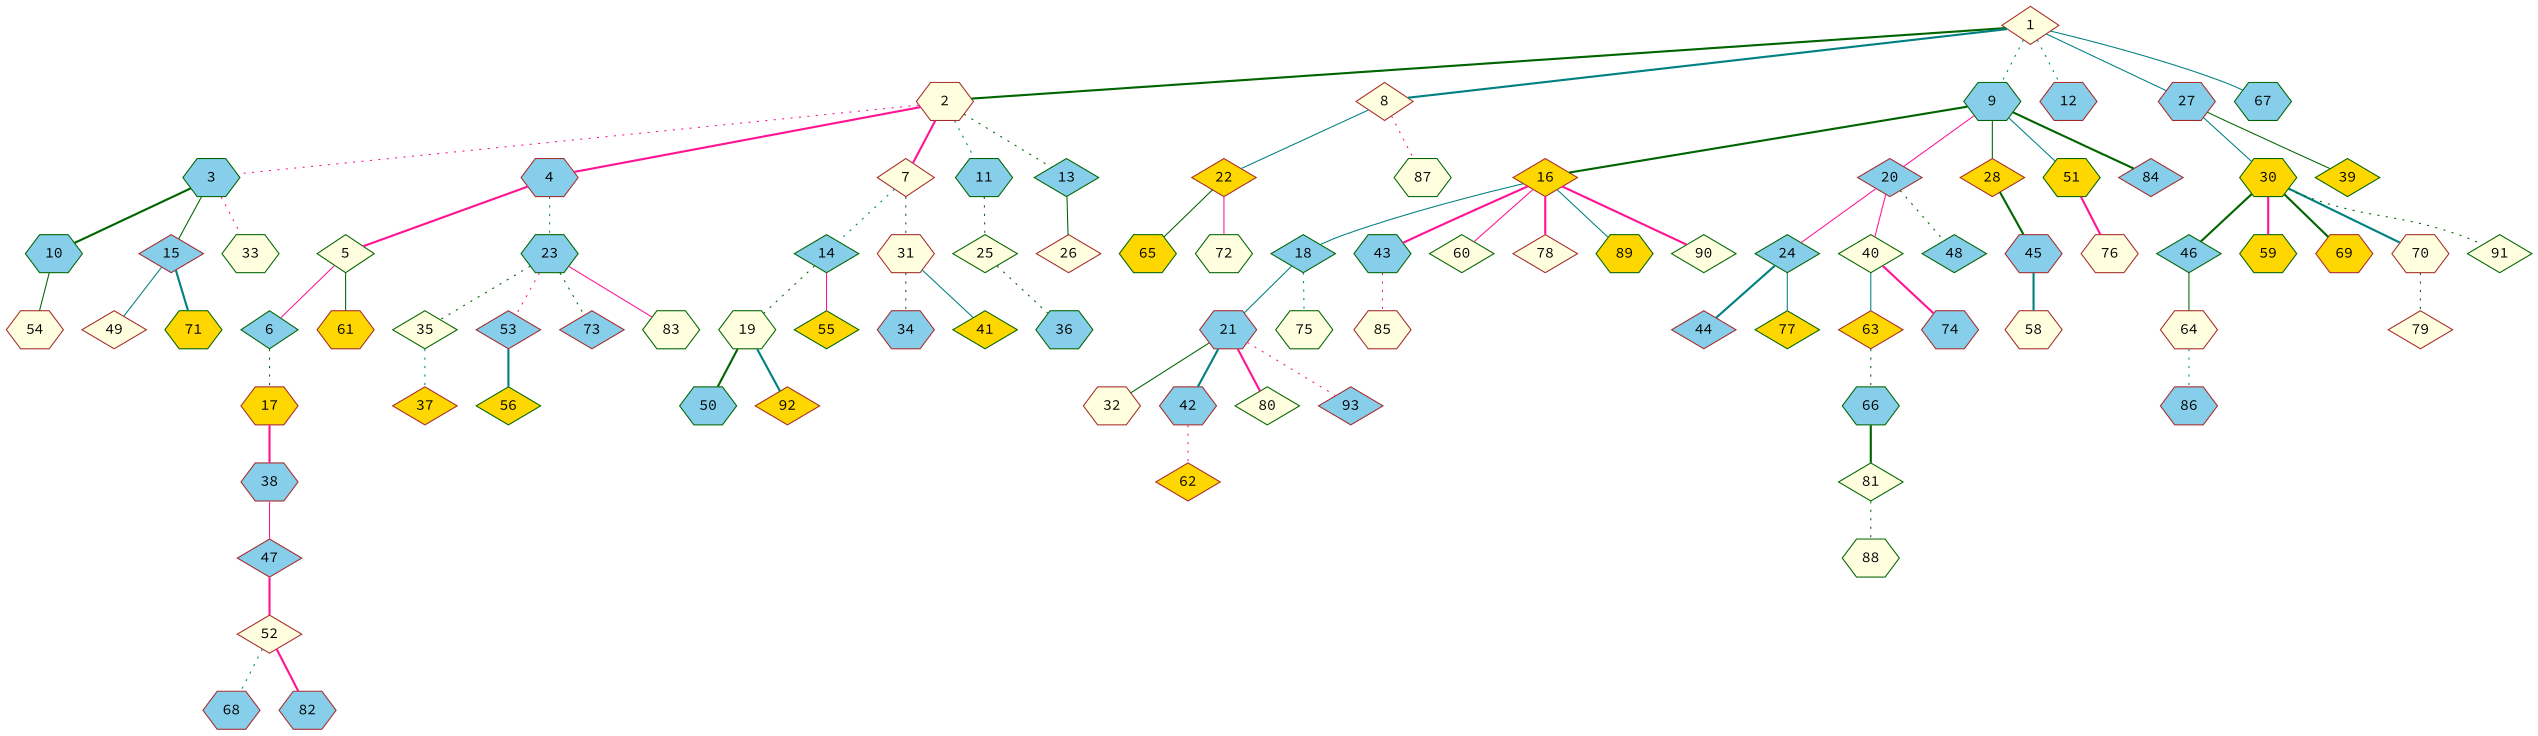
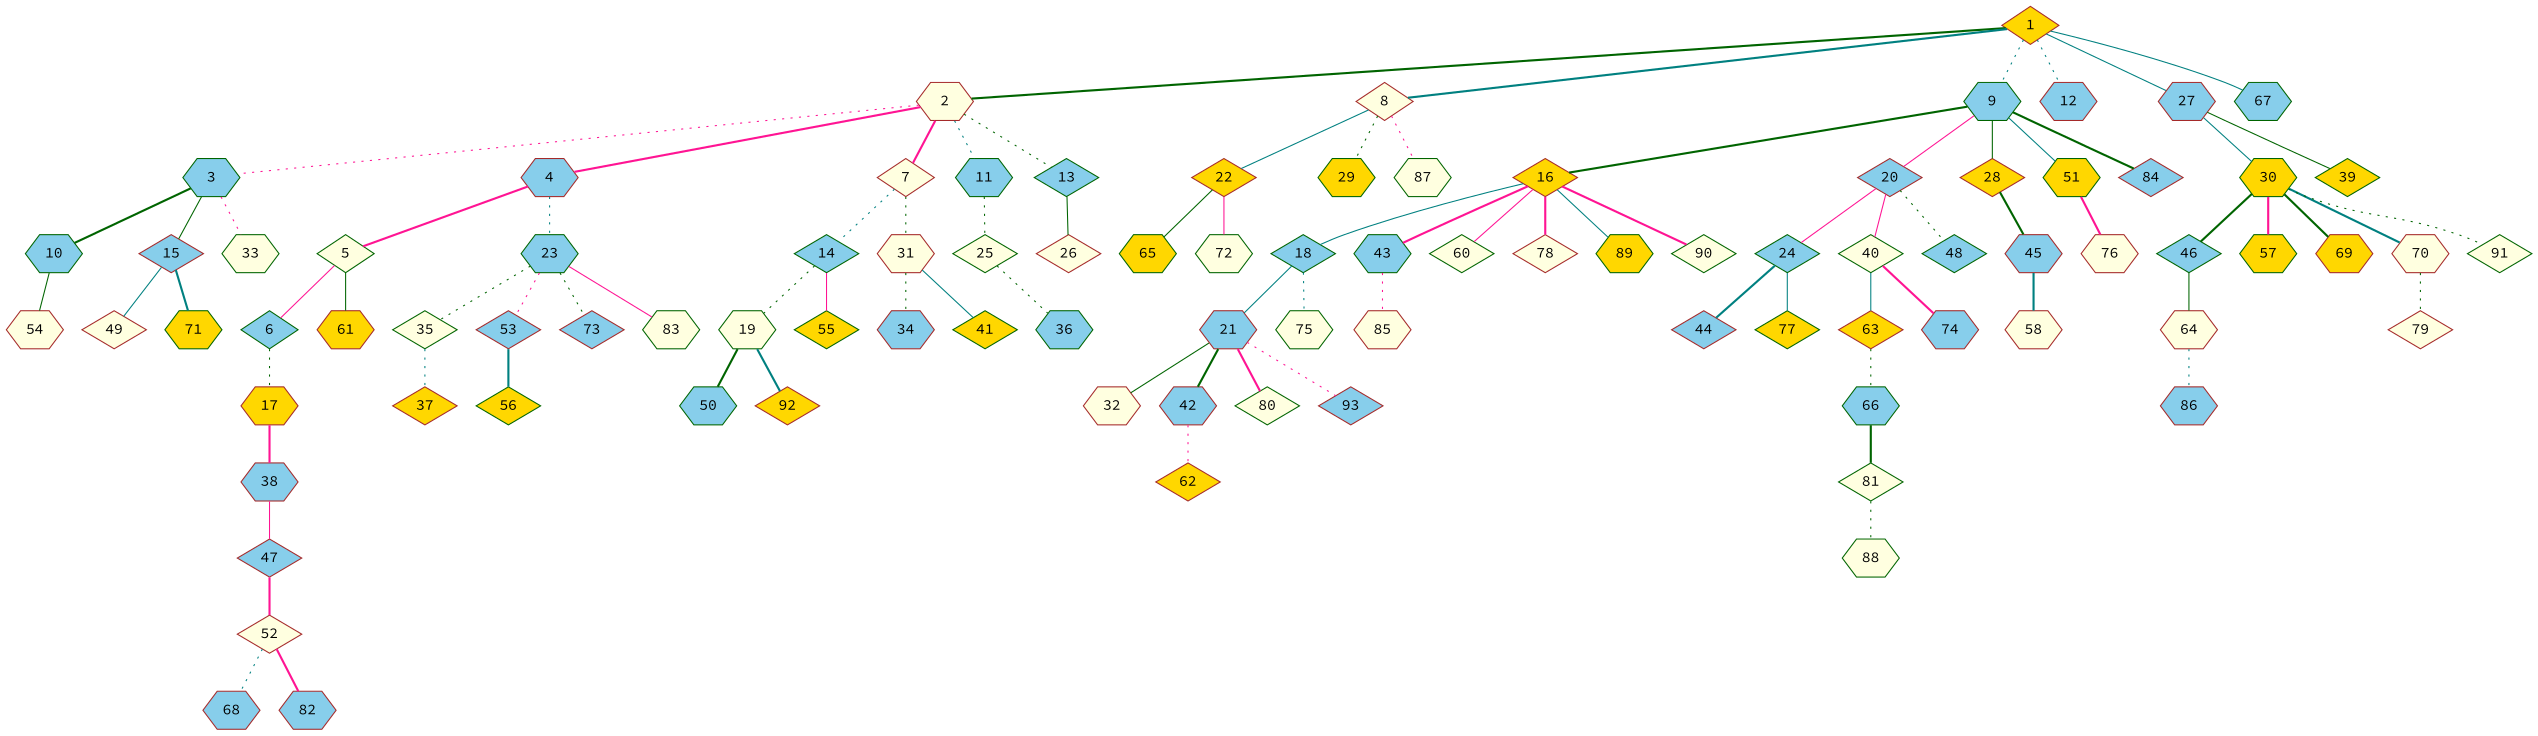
node "1": fillcolor lightyellow -> gold
node "29": added
node "59": label "59" -> "57"
edge "21" -- "42": color teal -> darkgreen
